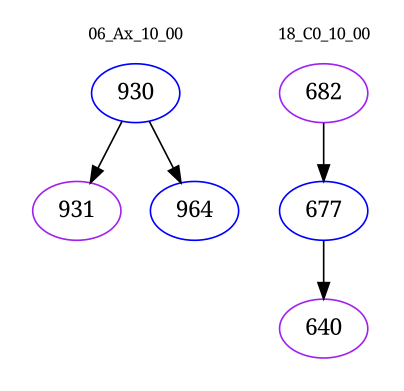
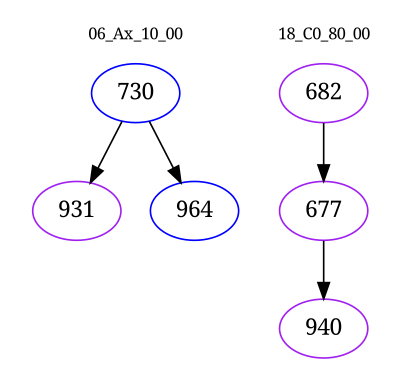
cluster "18_C0_10_00": label "18_C0_10_00" -> "18_C0_80_00"
node "930": label "930" -> "730"
node "677": color blue -> purple
node "640": label "640" -> "940"
